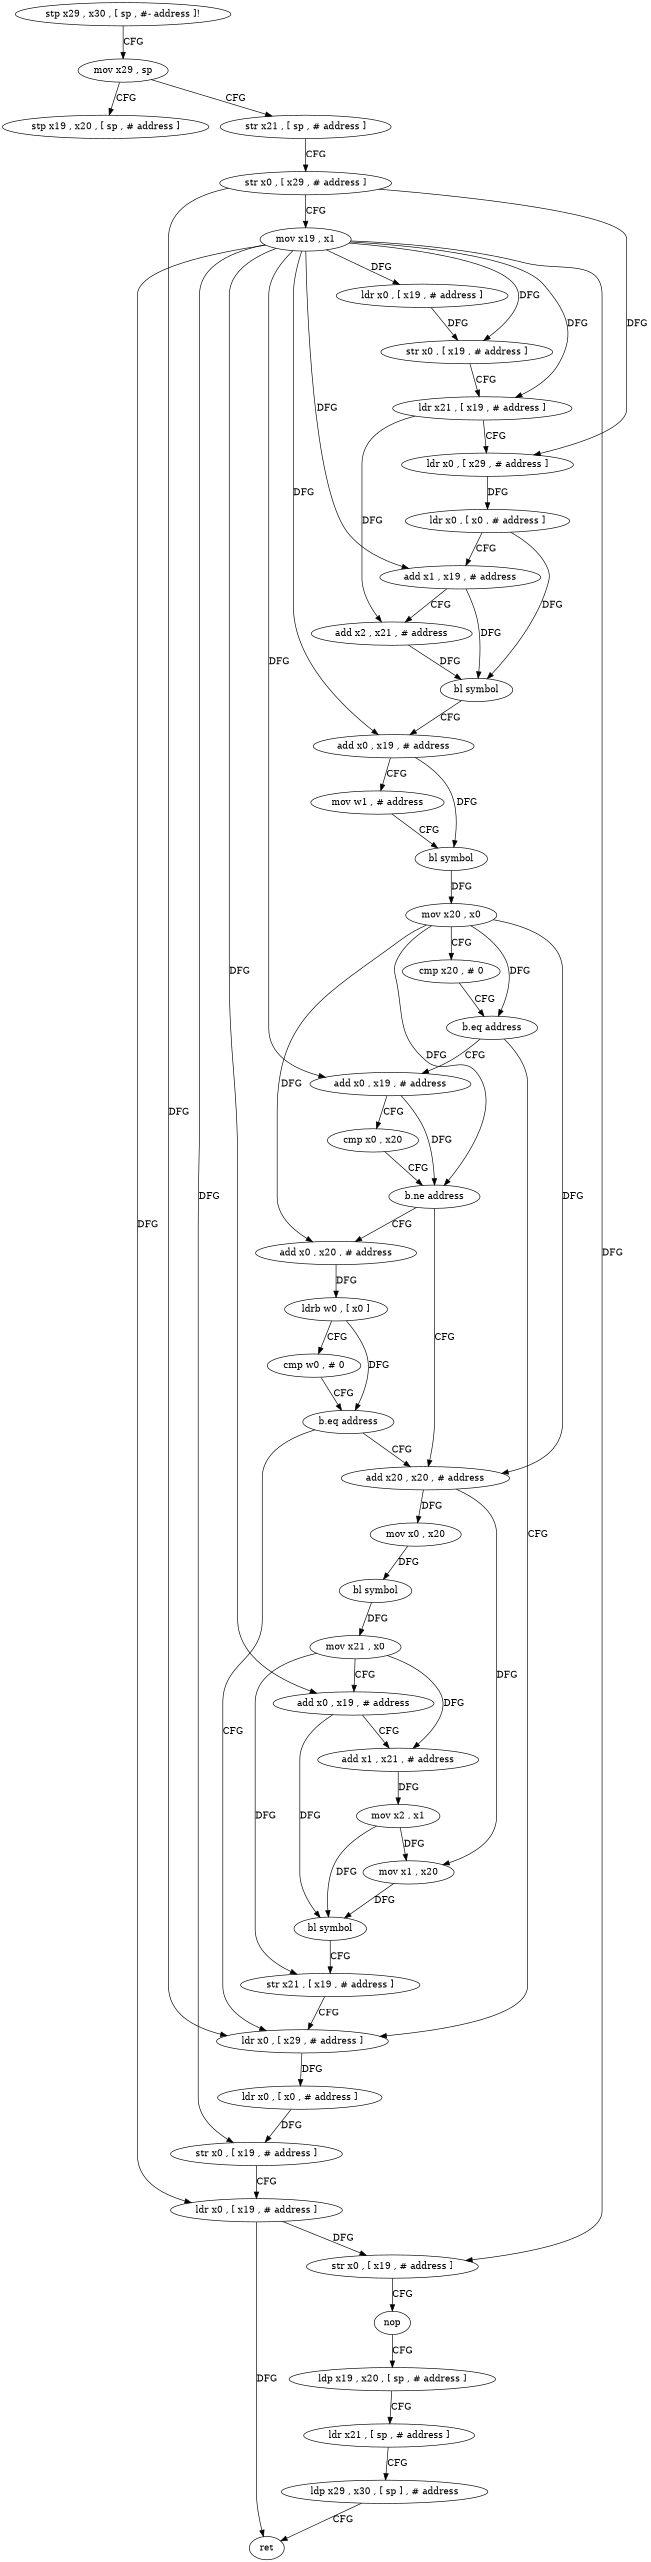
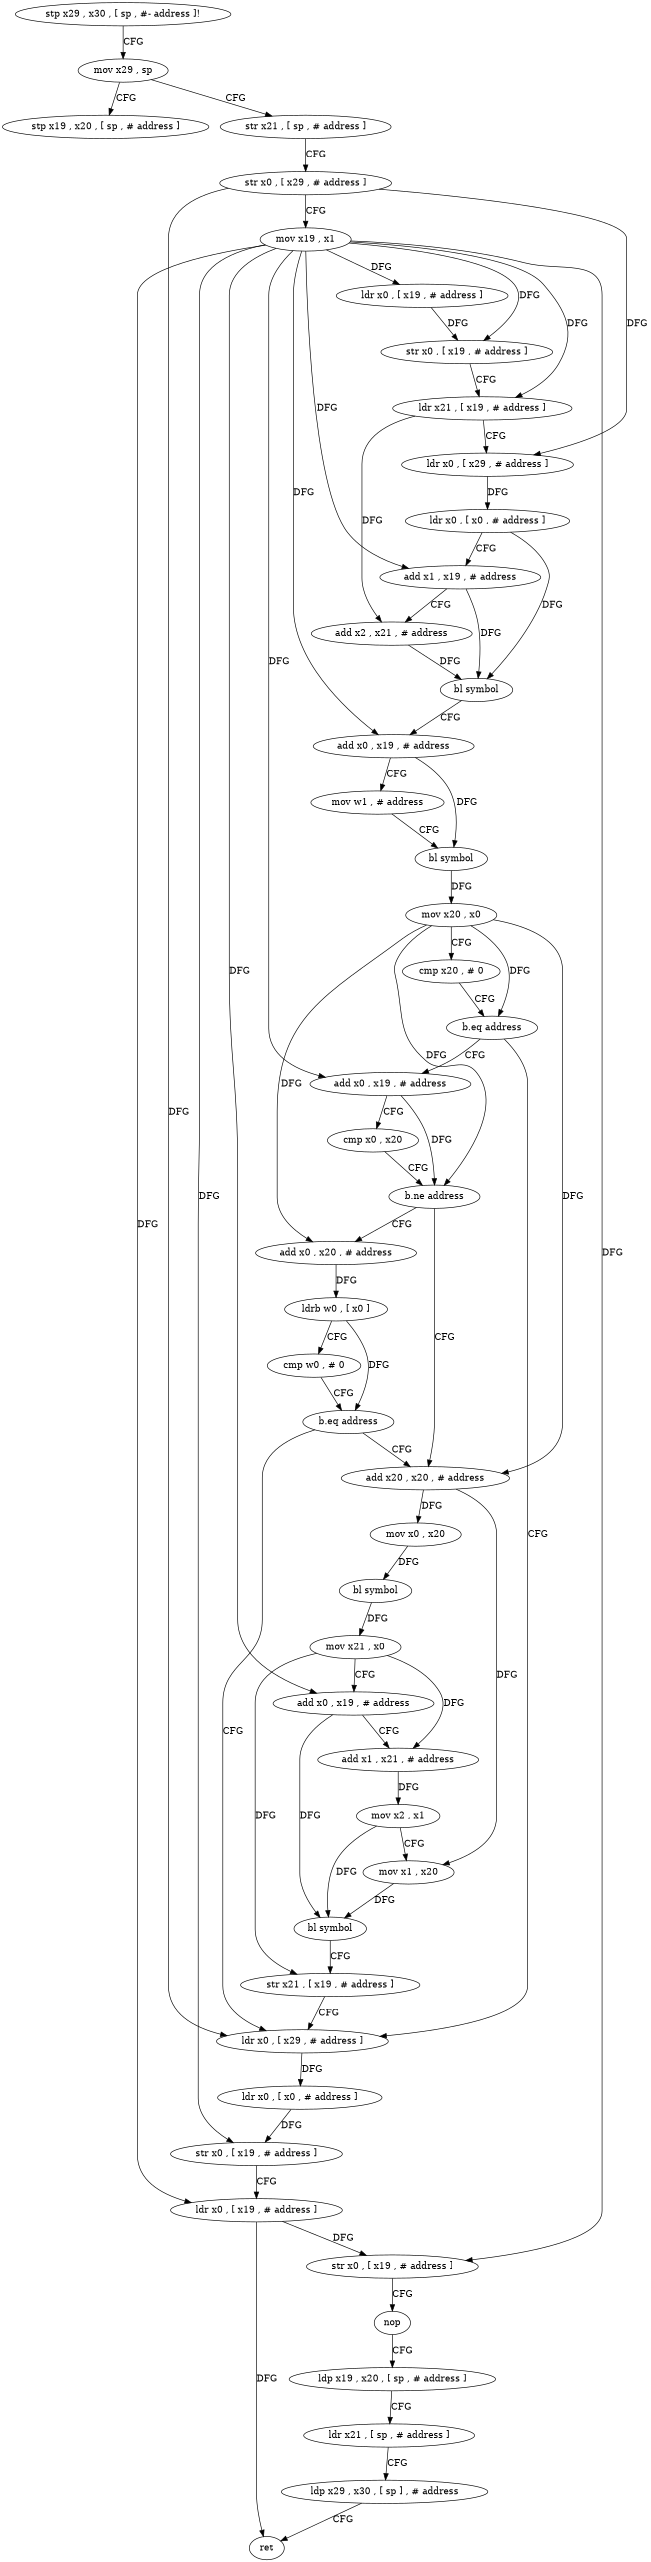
edge "mov x2 , x1" -> "mov x1 , x20": label "DFG" -> "CFG"
